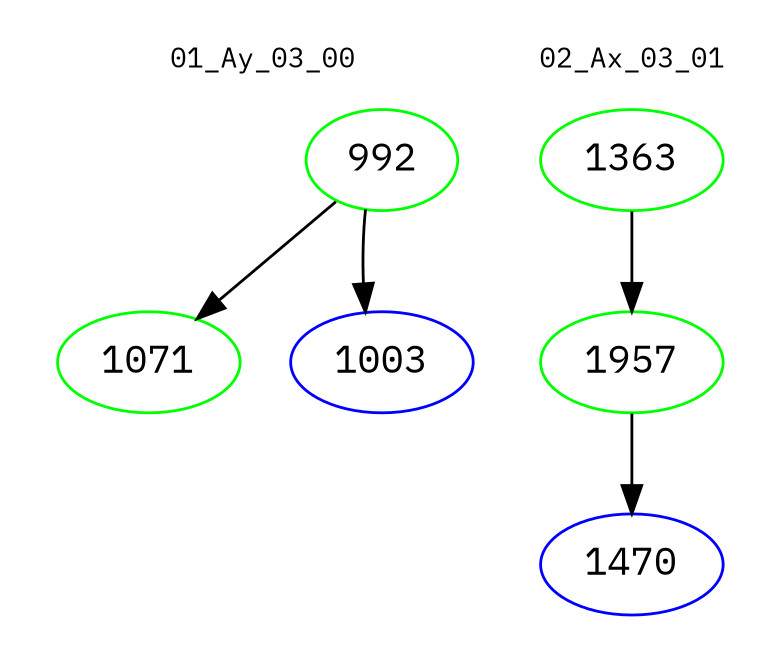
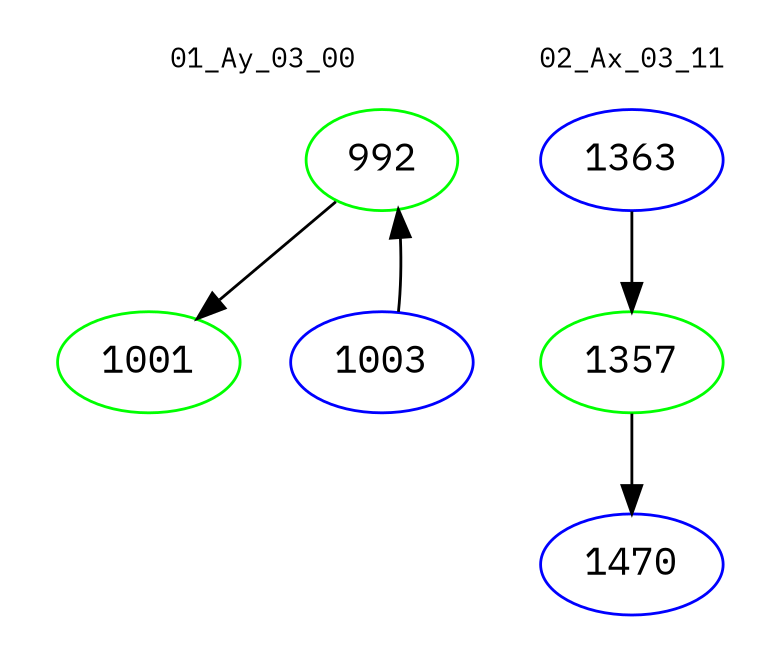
cluster "02_Ax_03_01": label "02_Ax_03_01" -> "02_Ax_03_11"
node "1363": color green -> blue
edge "992" -> "1003": reversed
node "1071": label "1071" -> "1001"
node "1957": label "1957" -> "1357"
